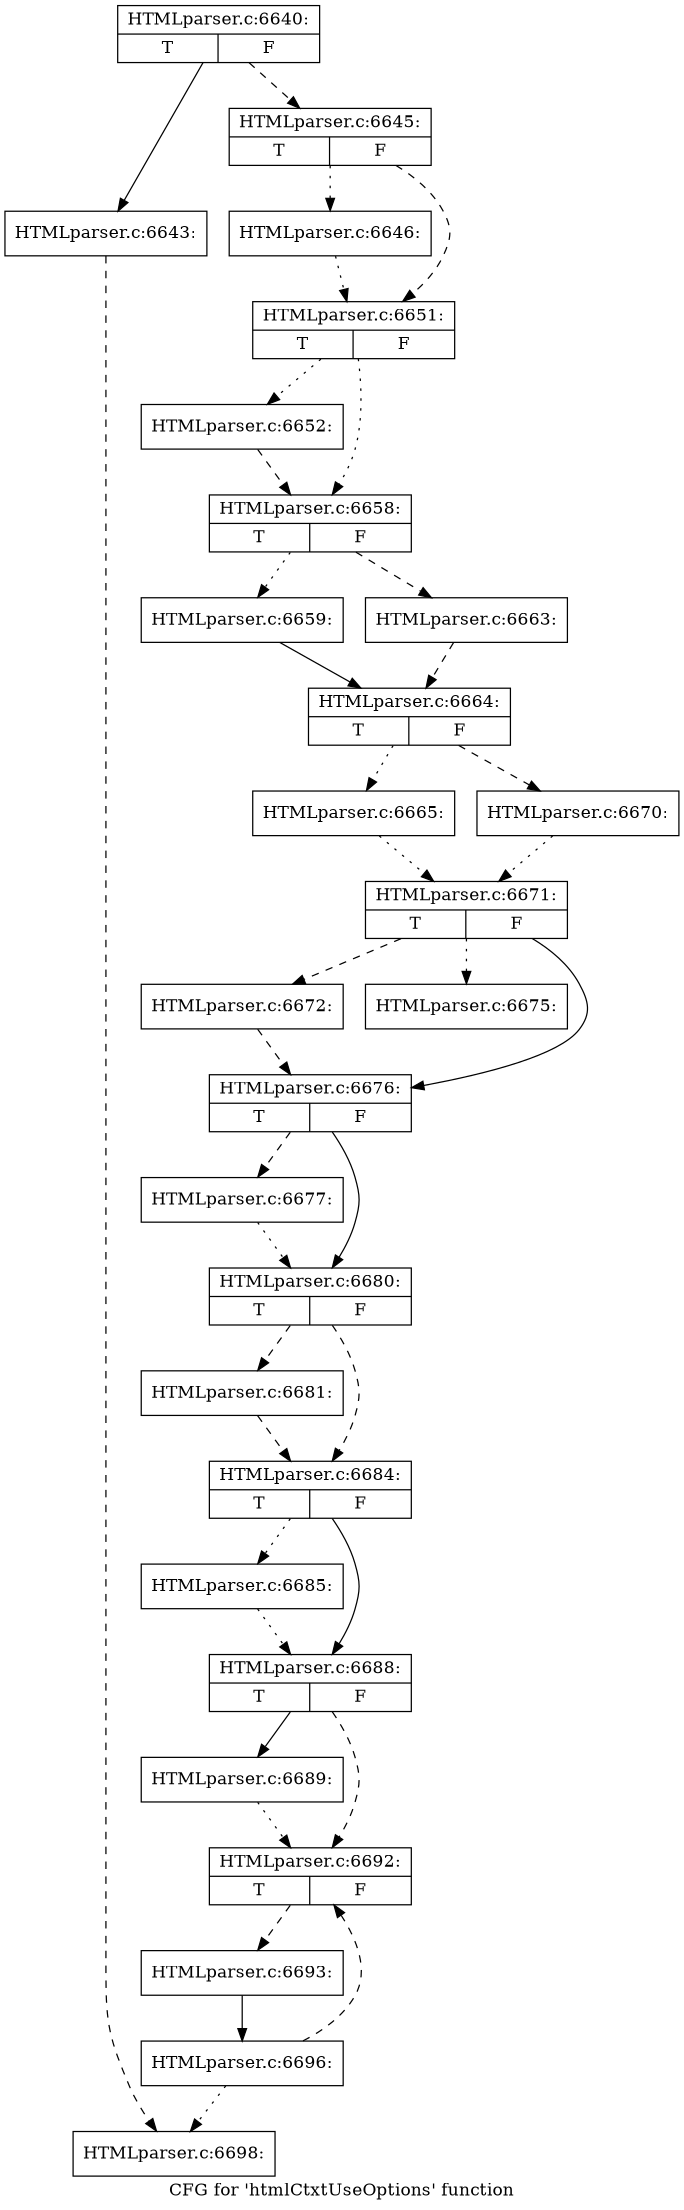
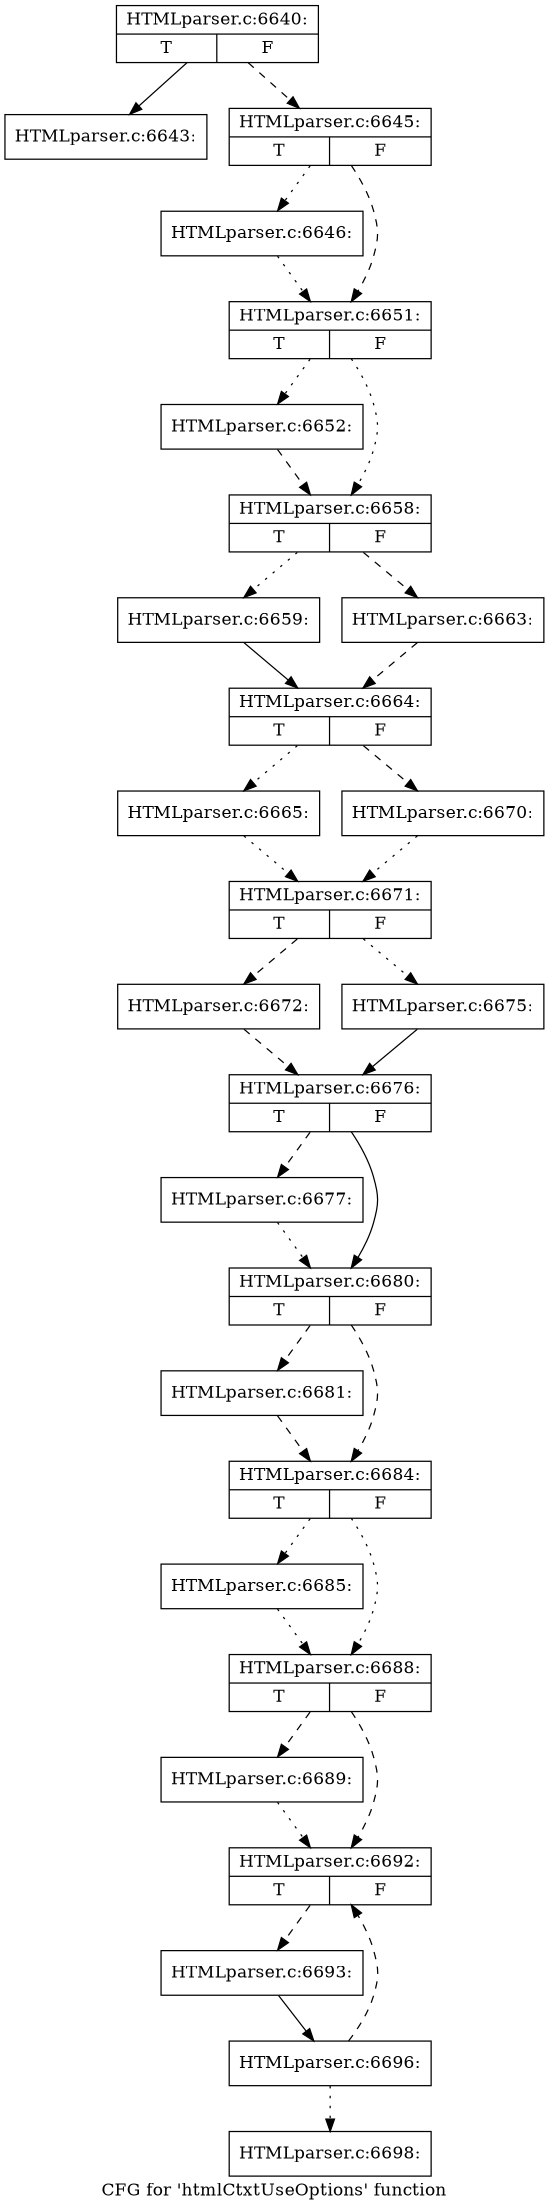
edge "HTMLparser.c:6671:" -> "HTMLparser.c:6676:": now "HTMLparser.c:6675:" -> "HTMLparser.c:6676:"
edge "HTMLparser.c:6643:" -> "HTMLparser.c:6698:": removed
edge "HTMLparser.c:6684:" -> "HTMLparser.c:6688:": style solid -> dotted
edge "HTMLparser.c:6688:" -> "HTMLparser.c:6689:": style solid -> dashed
